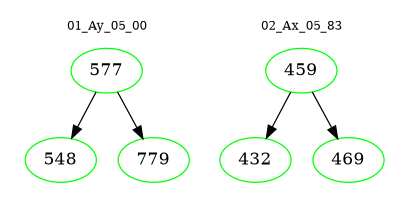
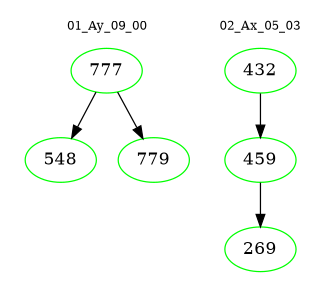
cluster "01_Ay_05_00": label "01_Ay_05_00" -> "01_Ay_09_00"
cluster "02_Ax_05_83": label "02_Ax_05_83" -> "02_Ax_05_03"
node "577": label "577" -> "777"
edge "459" -> "432": reversed
node "469": label "469" -> "269"
